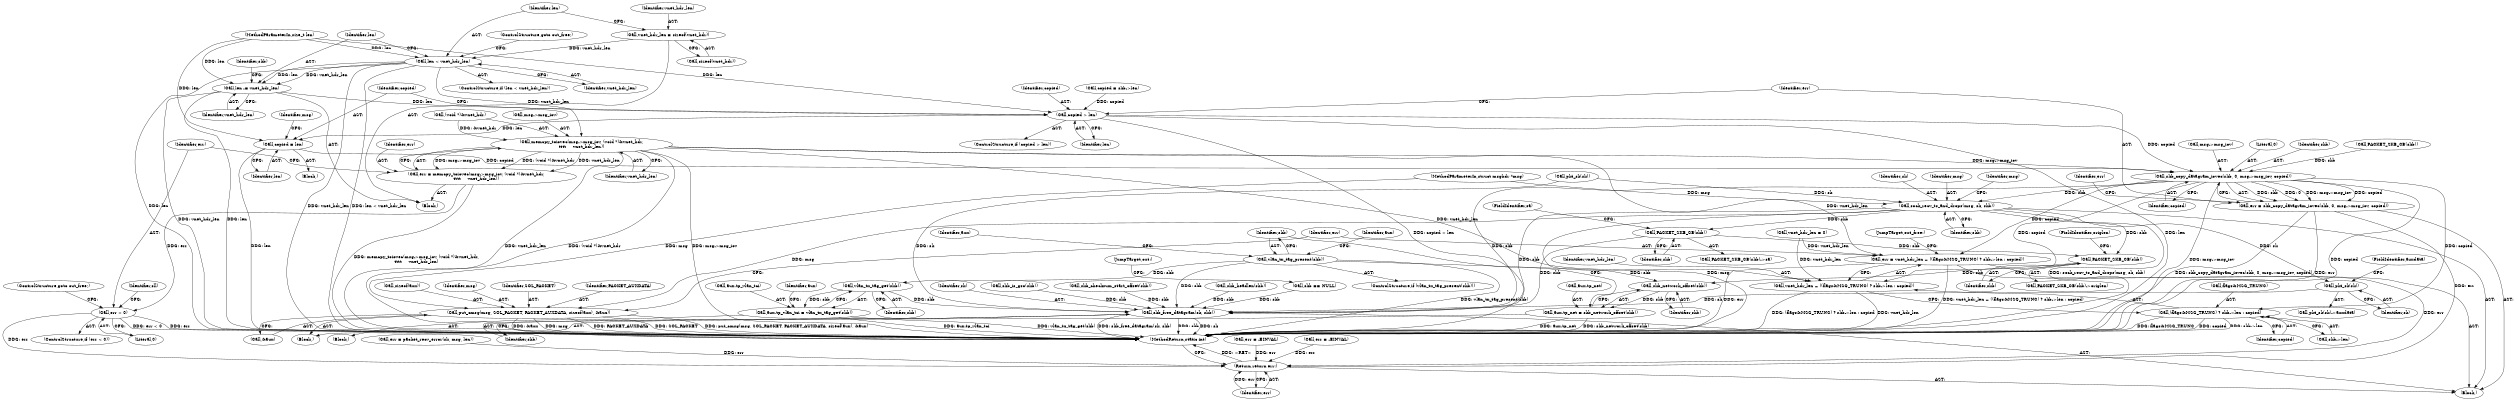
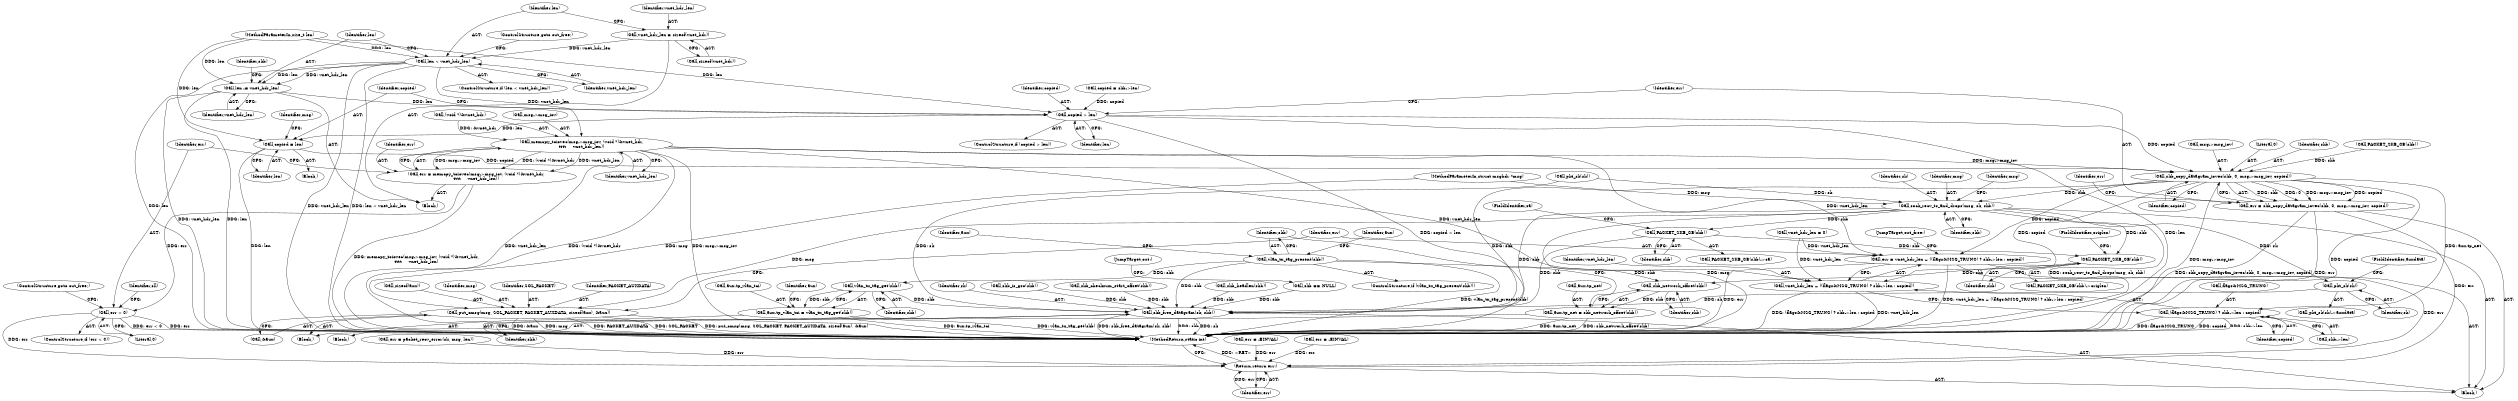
edge "(Call,skb_copy_datagram_iovec(skb, 0, msg->msg_iov, copied))" -> "(Call,(flags&MSG_TRUNC) ? skb->len : copied)": label "DDG: copied" -> "DDG: aux.tp_net"
